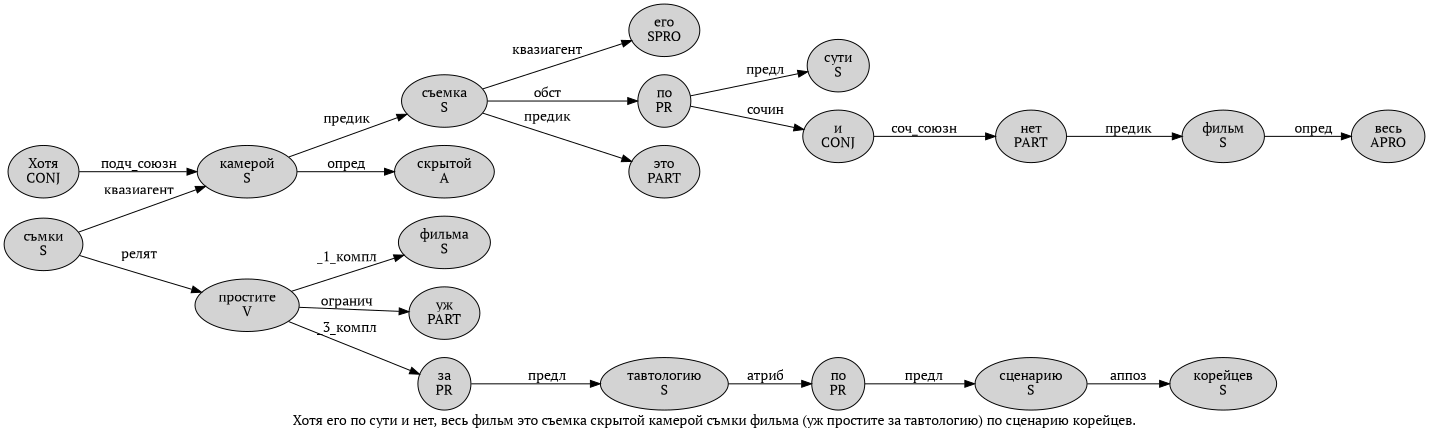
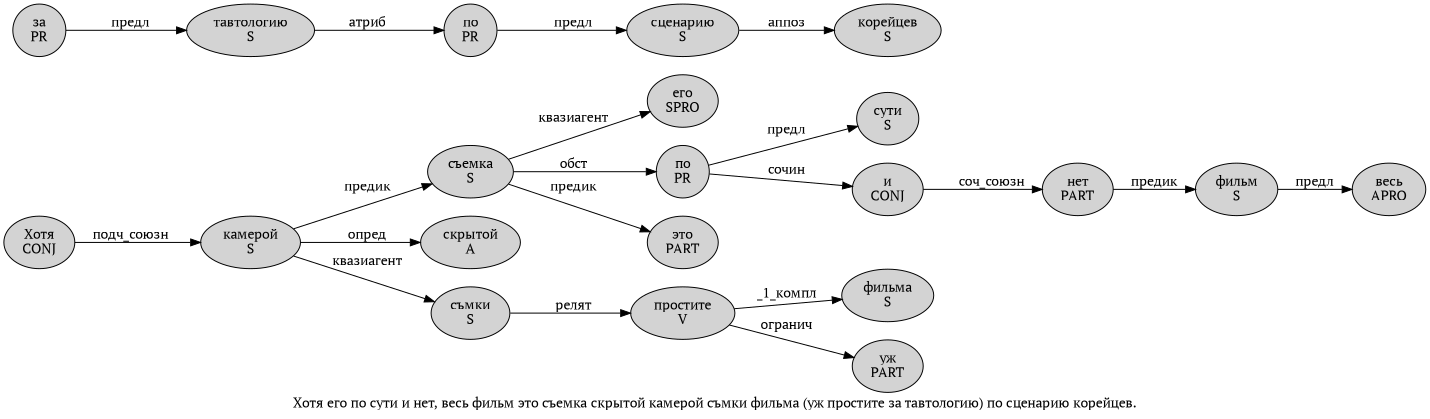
edge "фильм S" -> "весь APRO": label "опред" -> "предл"
edge "съмки S" -> "камерой S": reversed
edge "простите V" -> "за PR": removed, label "_3_компл"
